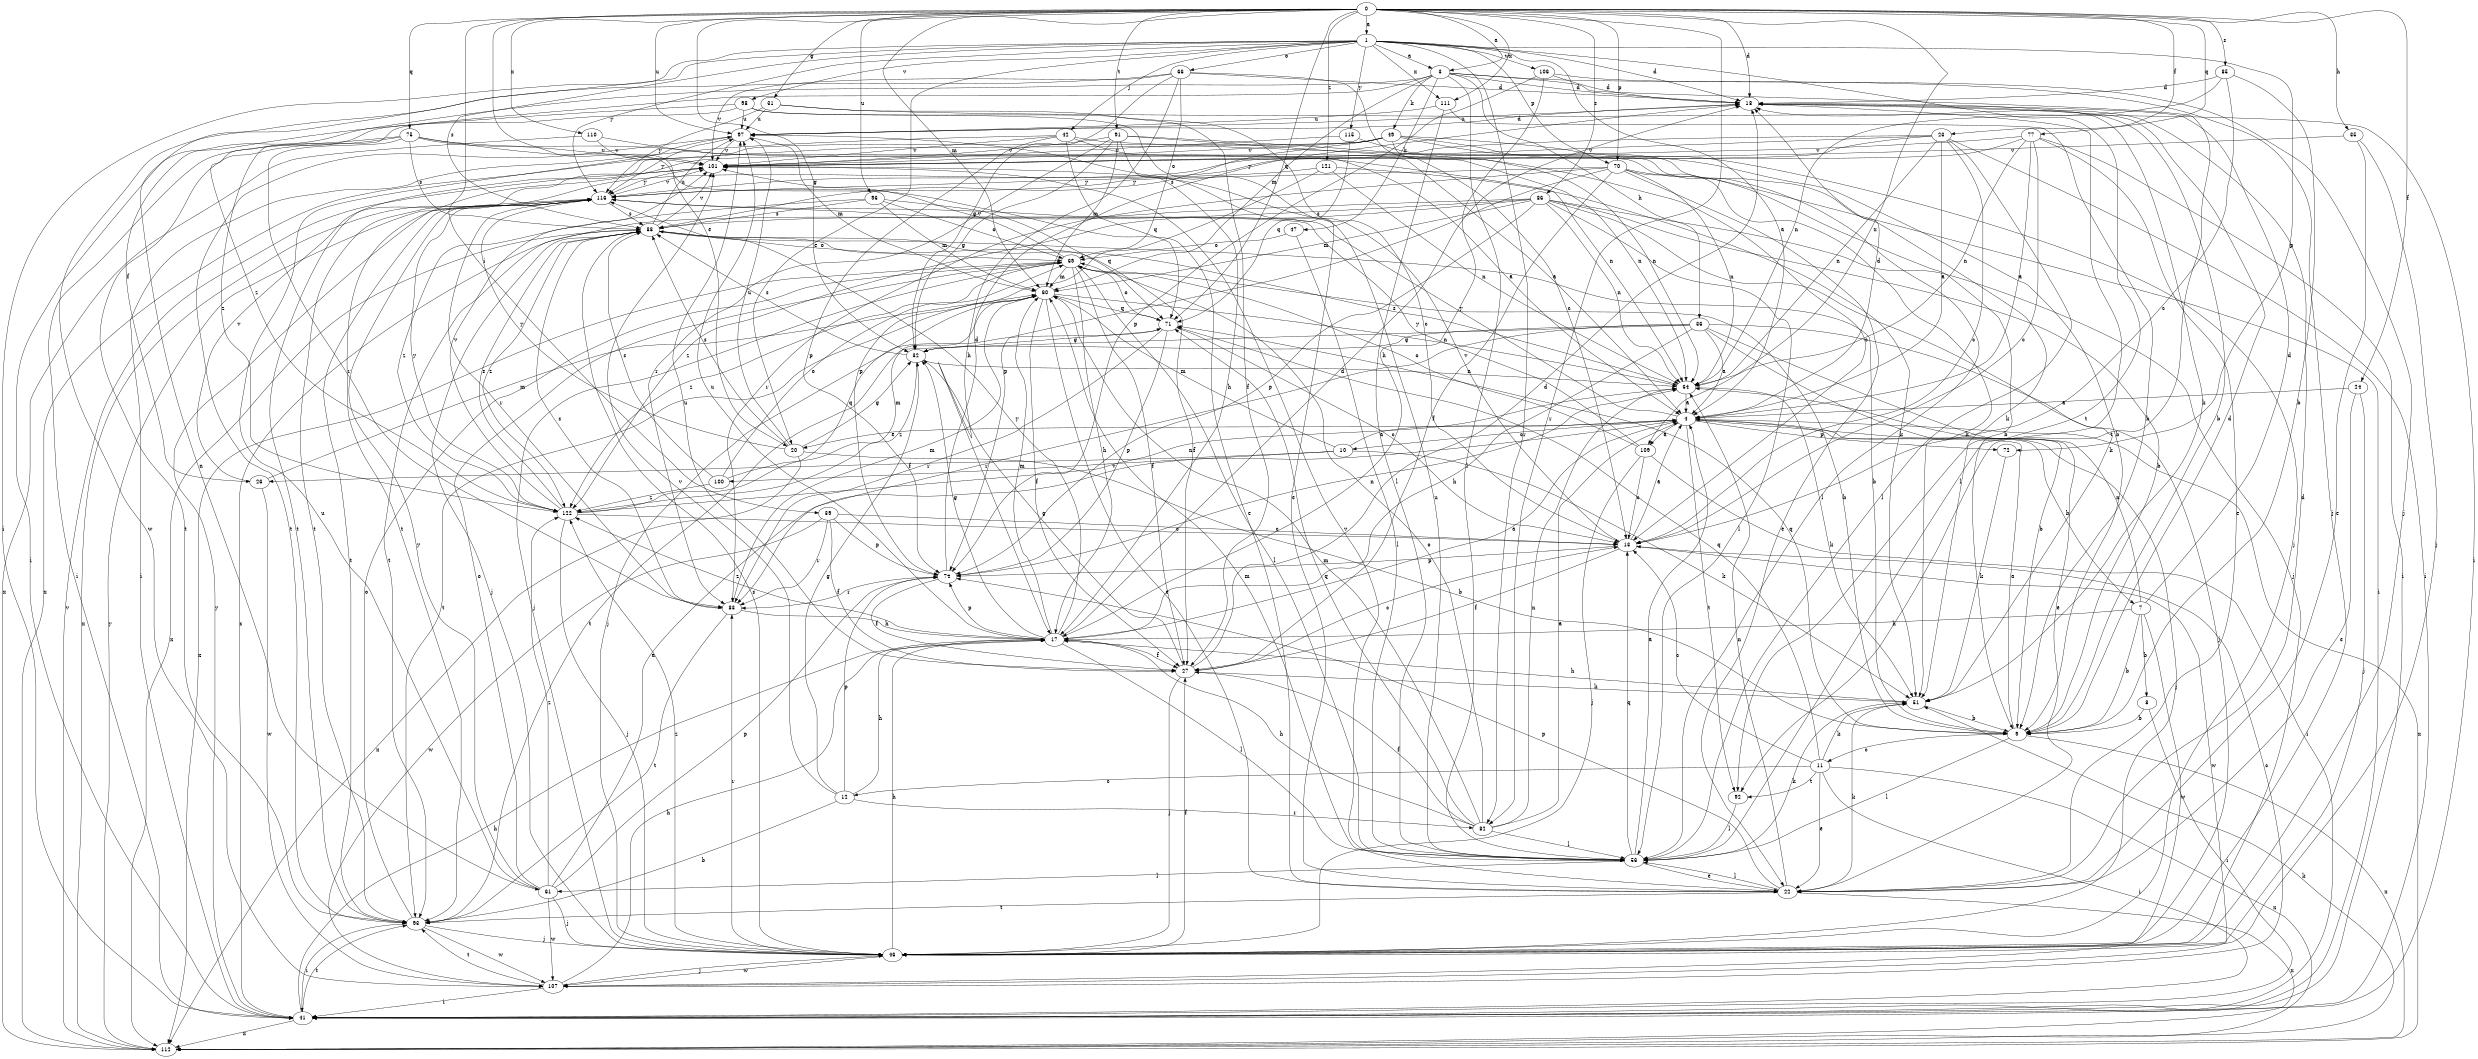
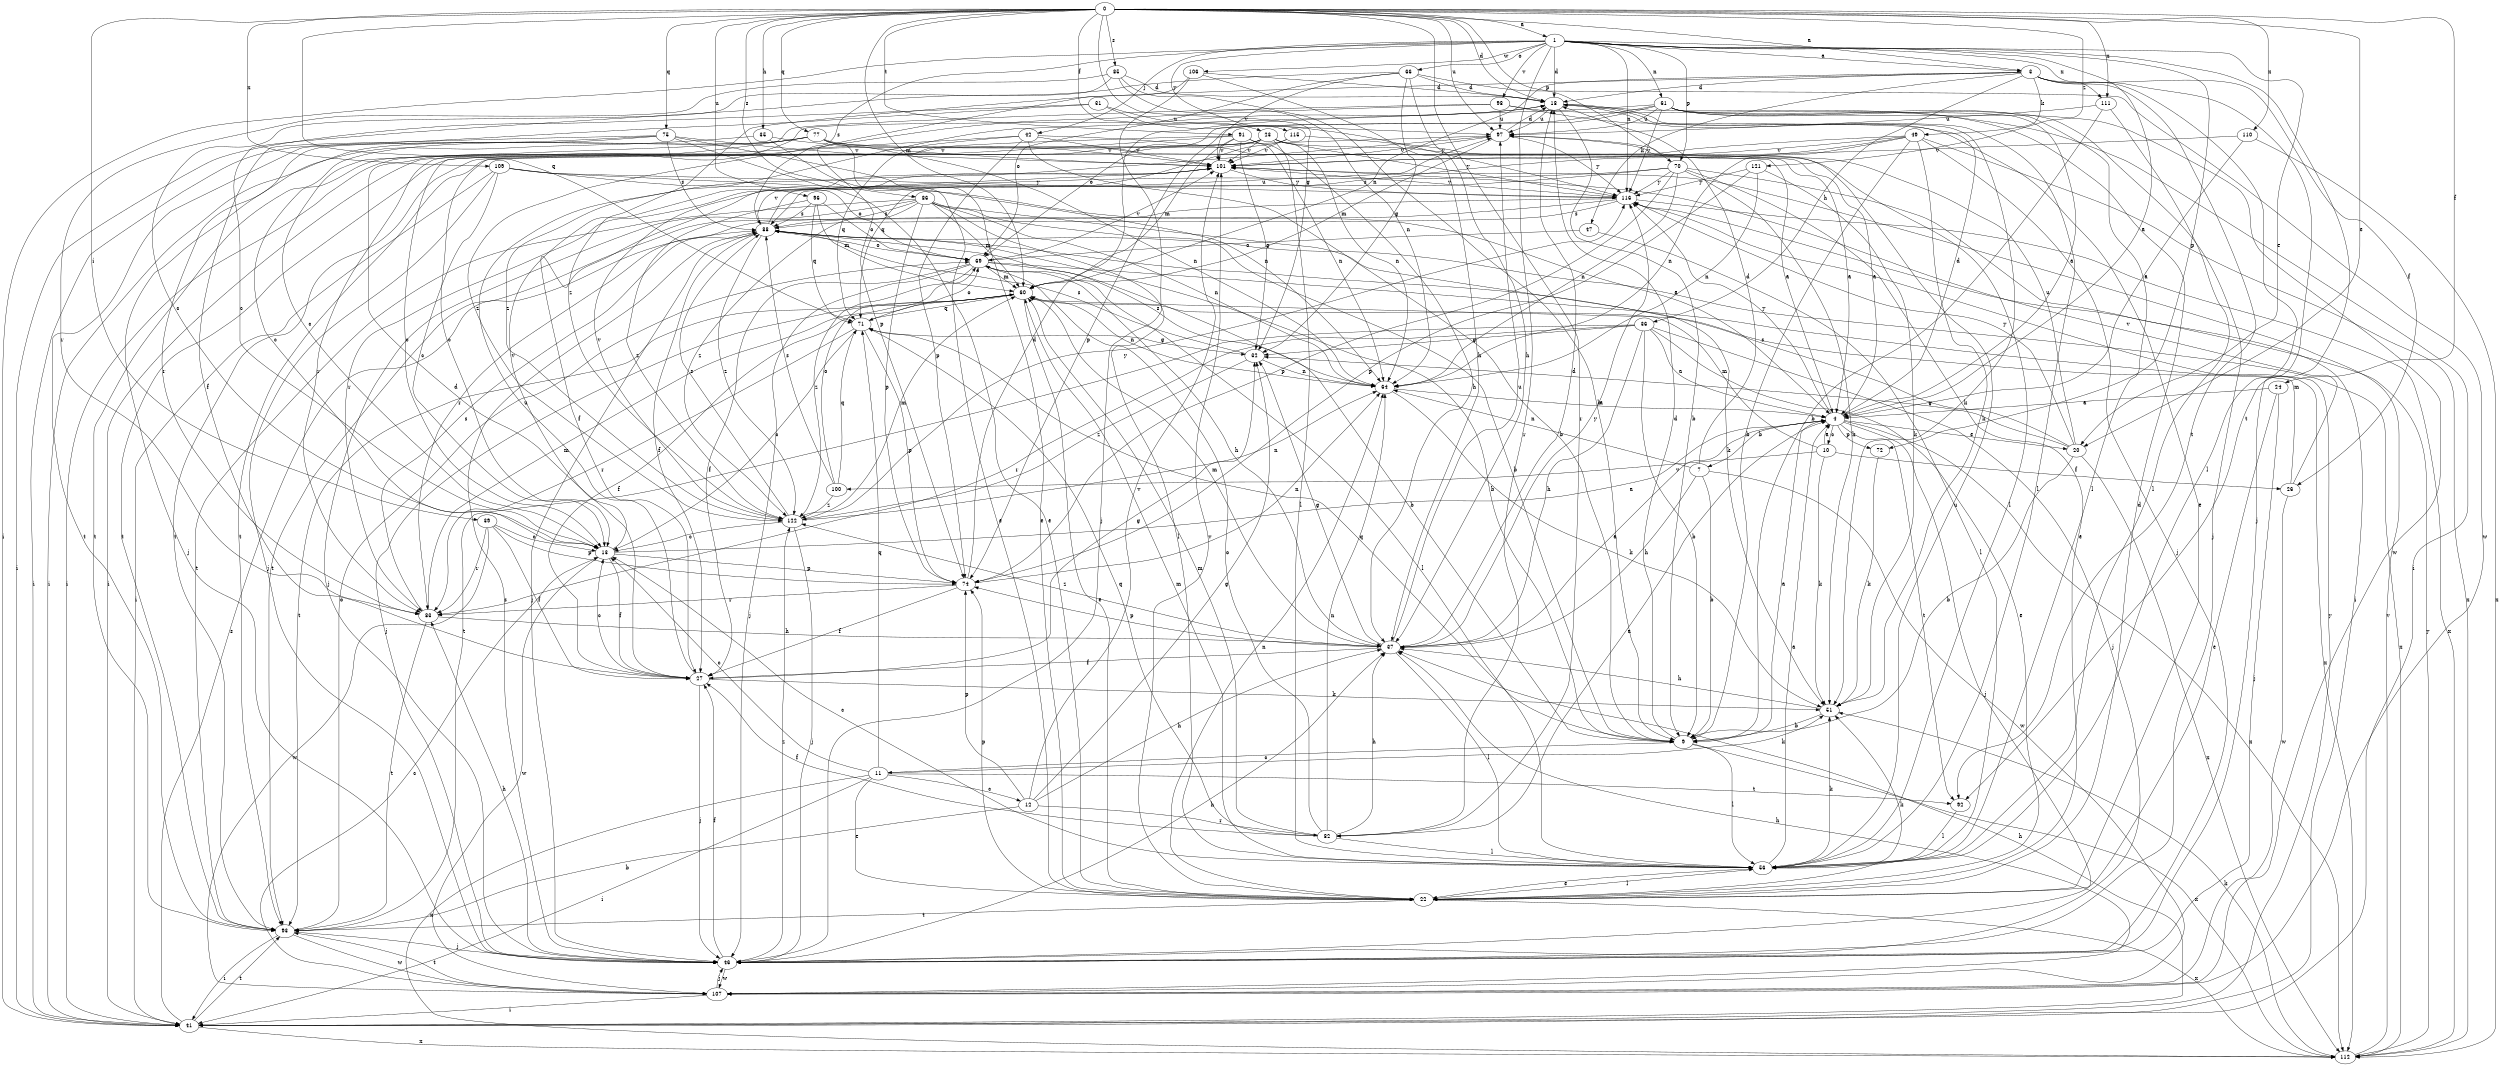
edge "0" -> "31": removed, label "g"
edge "1" -> "116": label "y" -> "n"
edge "85" -> "83": added, label "r"
edge "3" -> "60": label "m" -> "n"
edge "4" -> "109": reversed
node "17": label "17" -> "37"
edge "56" -> "13": label "q" -> "c"
node "8": removed
edge "46" -> "83": label "r" -> "h"
edge "56" -> "61": reversed
